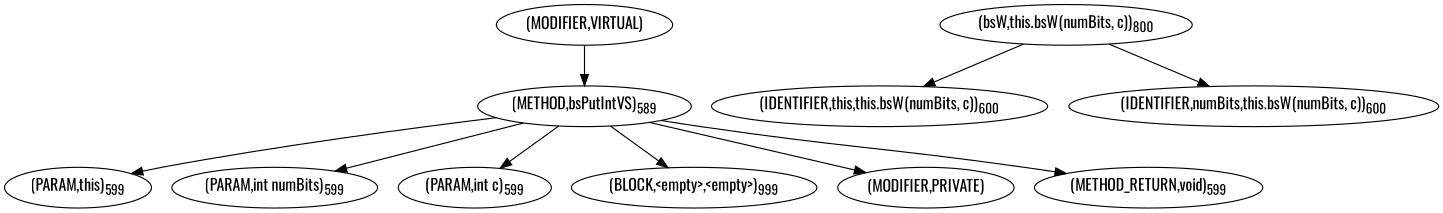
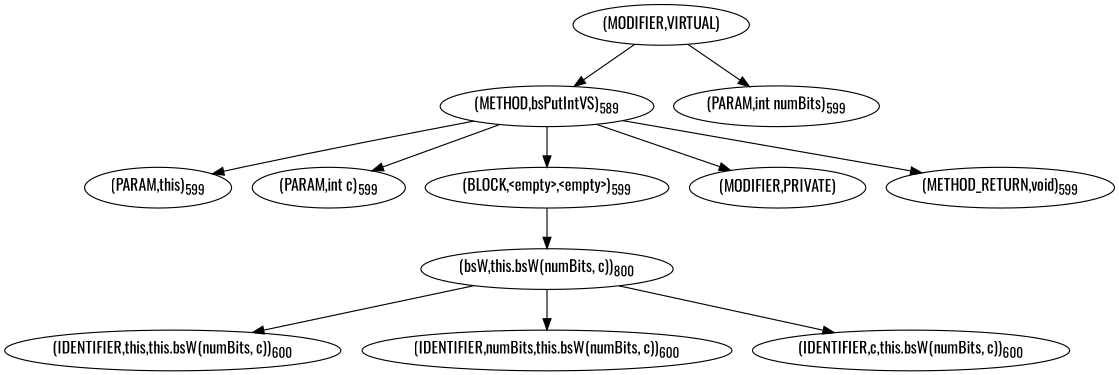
edge "(METHOD,bsPutIntVS)" -> "(PARAM,int numBits)": now "(MODIFIER,VIRTUAL)" -> "(PARAM,int numBits)"
node "(BLOCK,<empty>,<empty>)": text "999" -> "599"
edge "(BLOCK,<empty>,<empty>)" -> "(bsW,this.bsW(numBits, c))": added
node "(IDENTIFIER,c,this.bsW(numBits, c))": added
